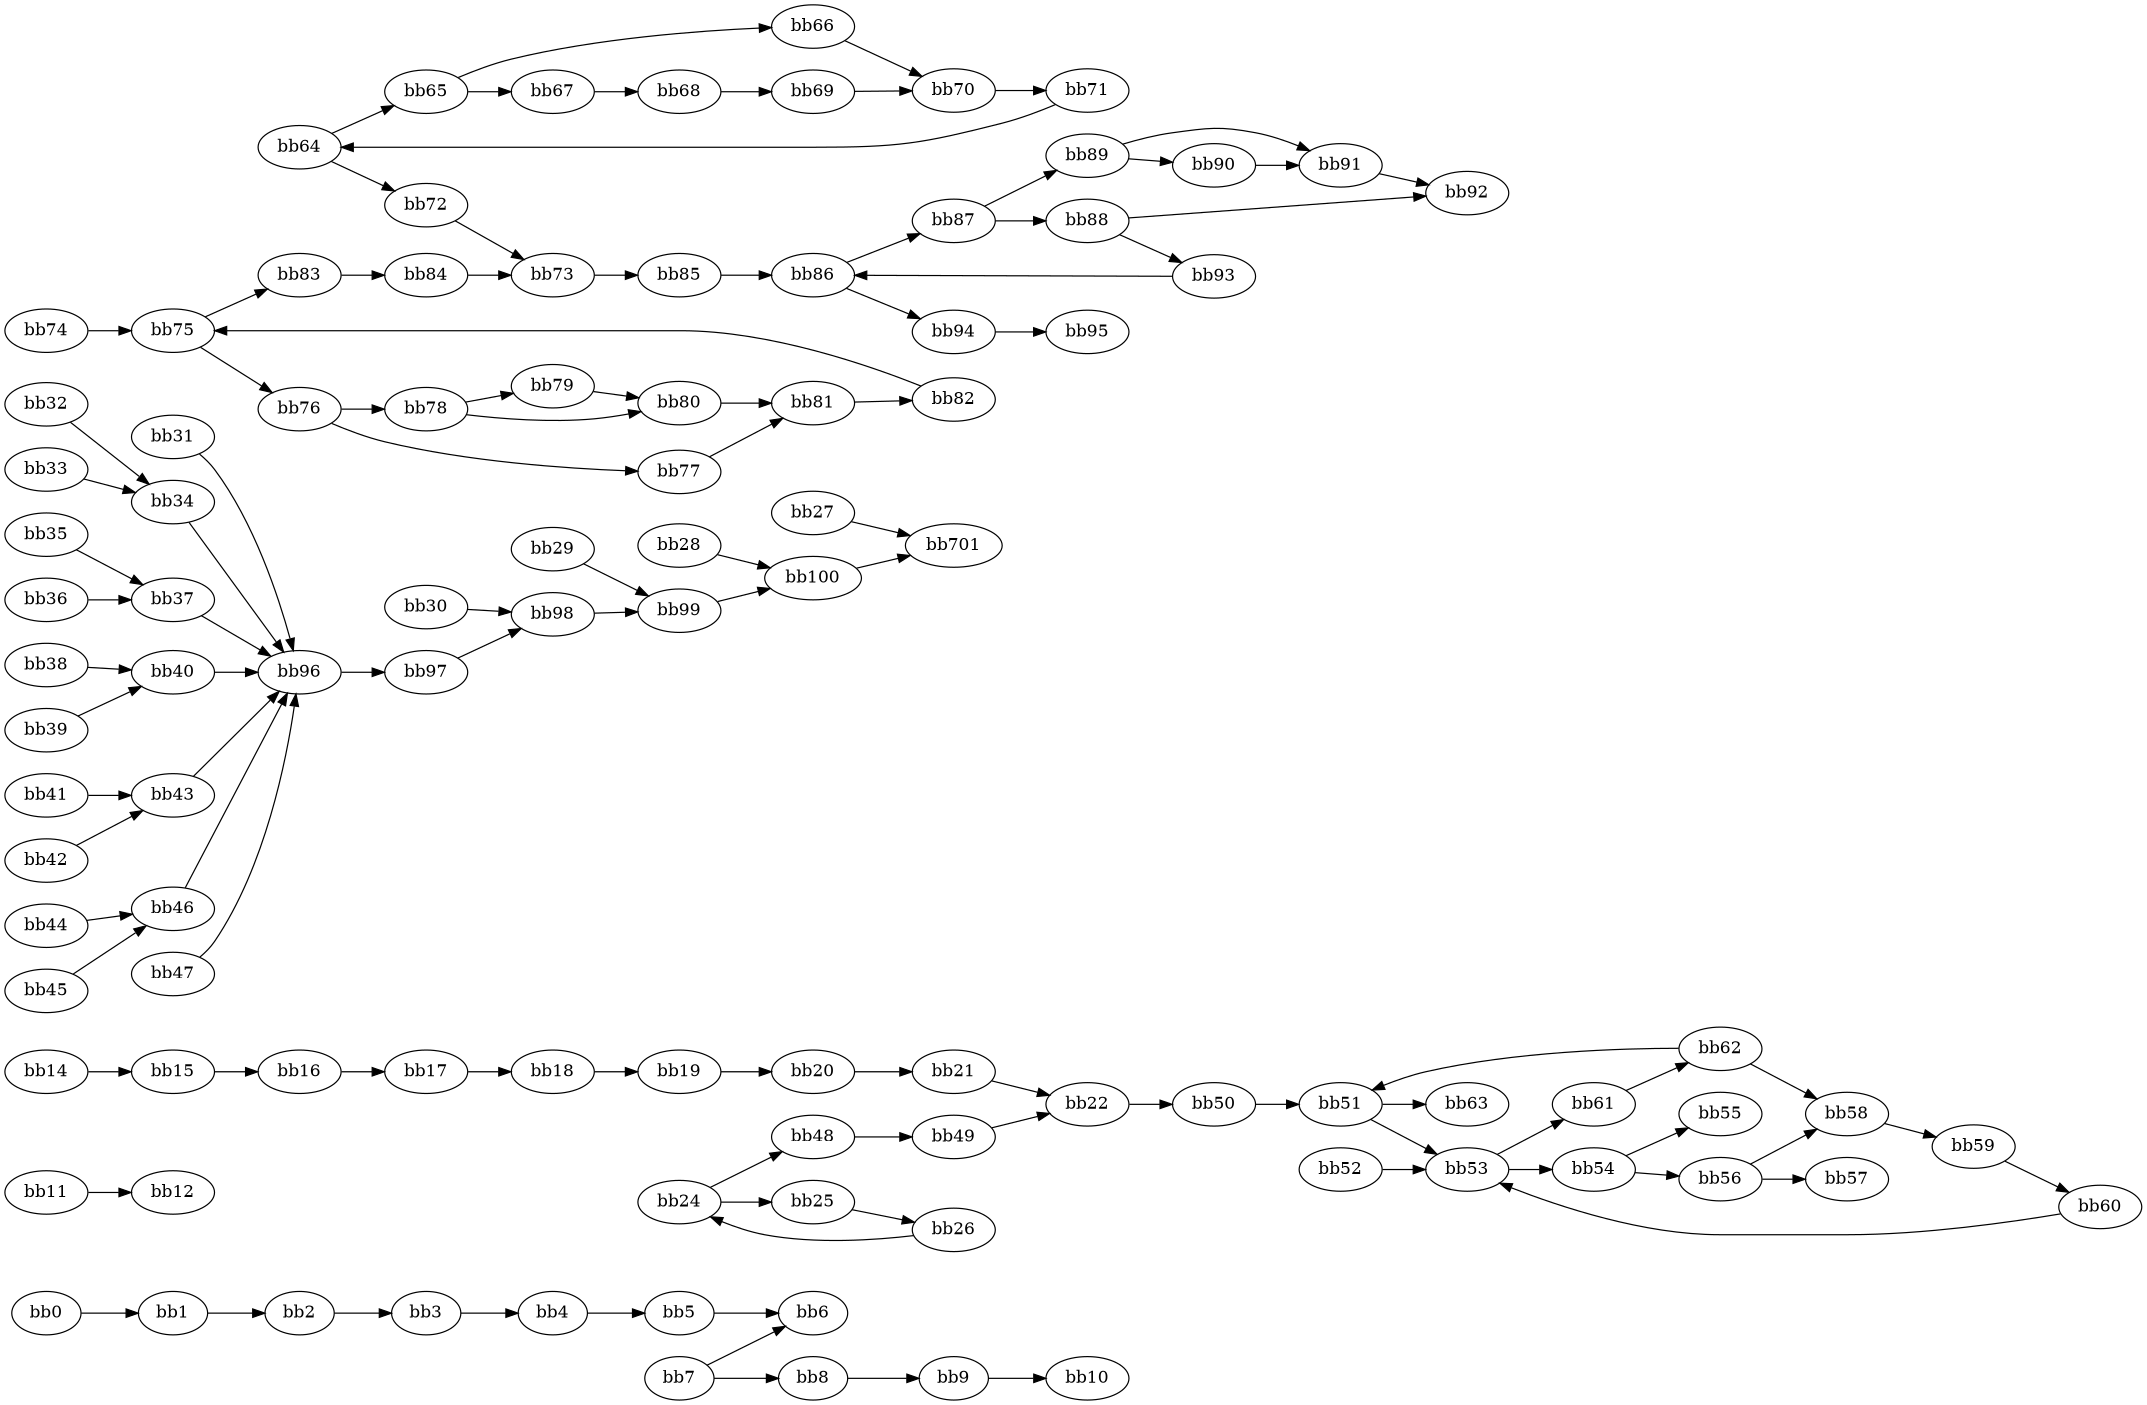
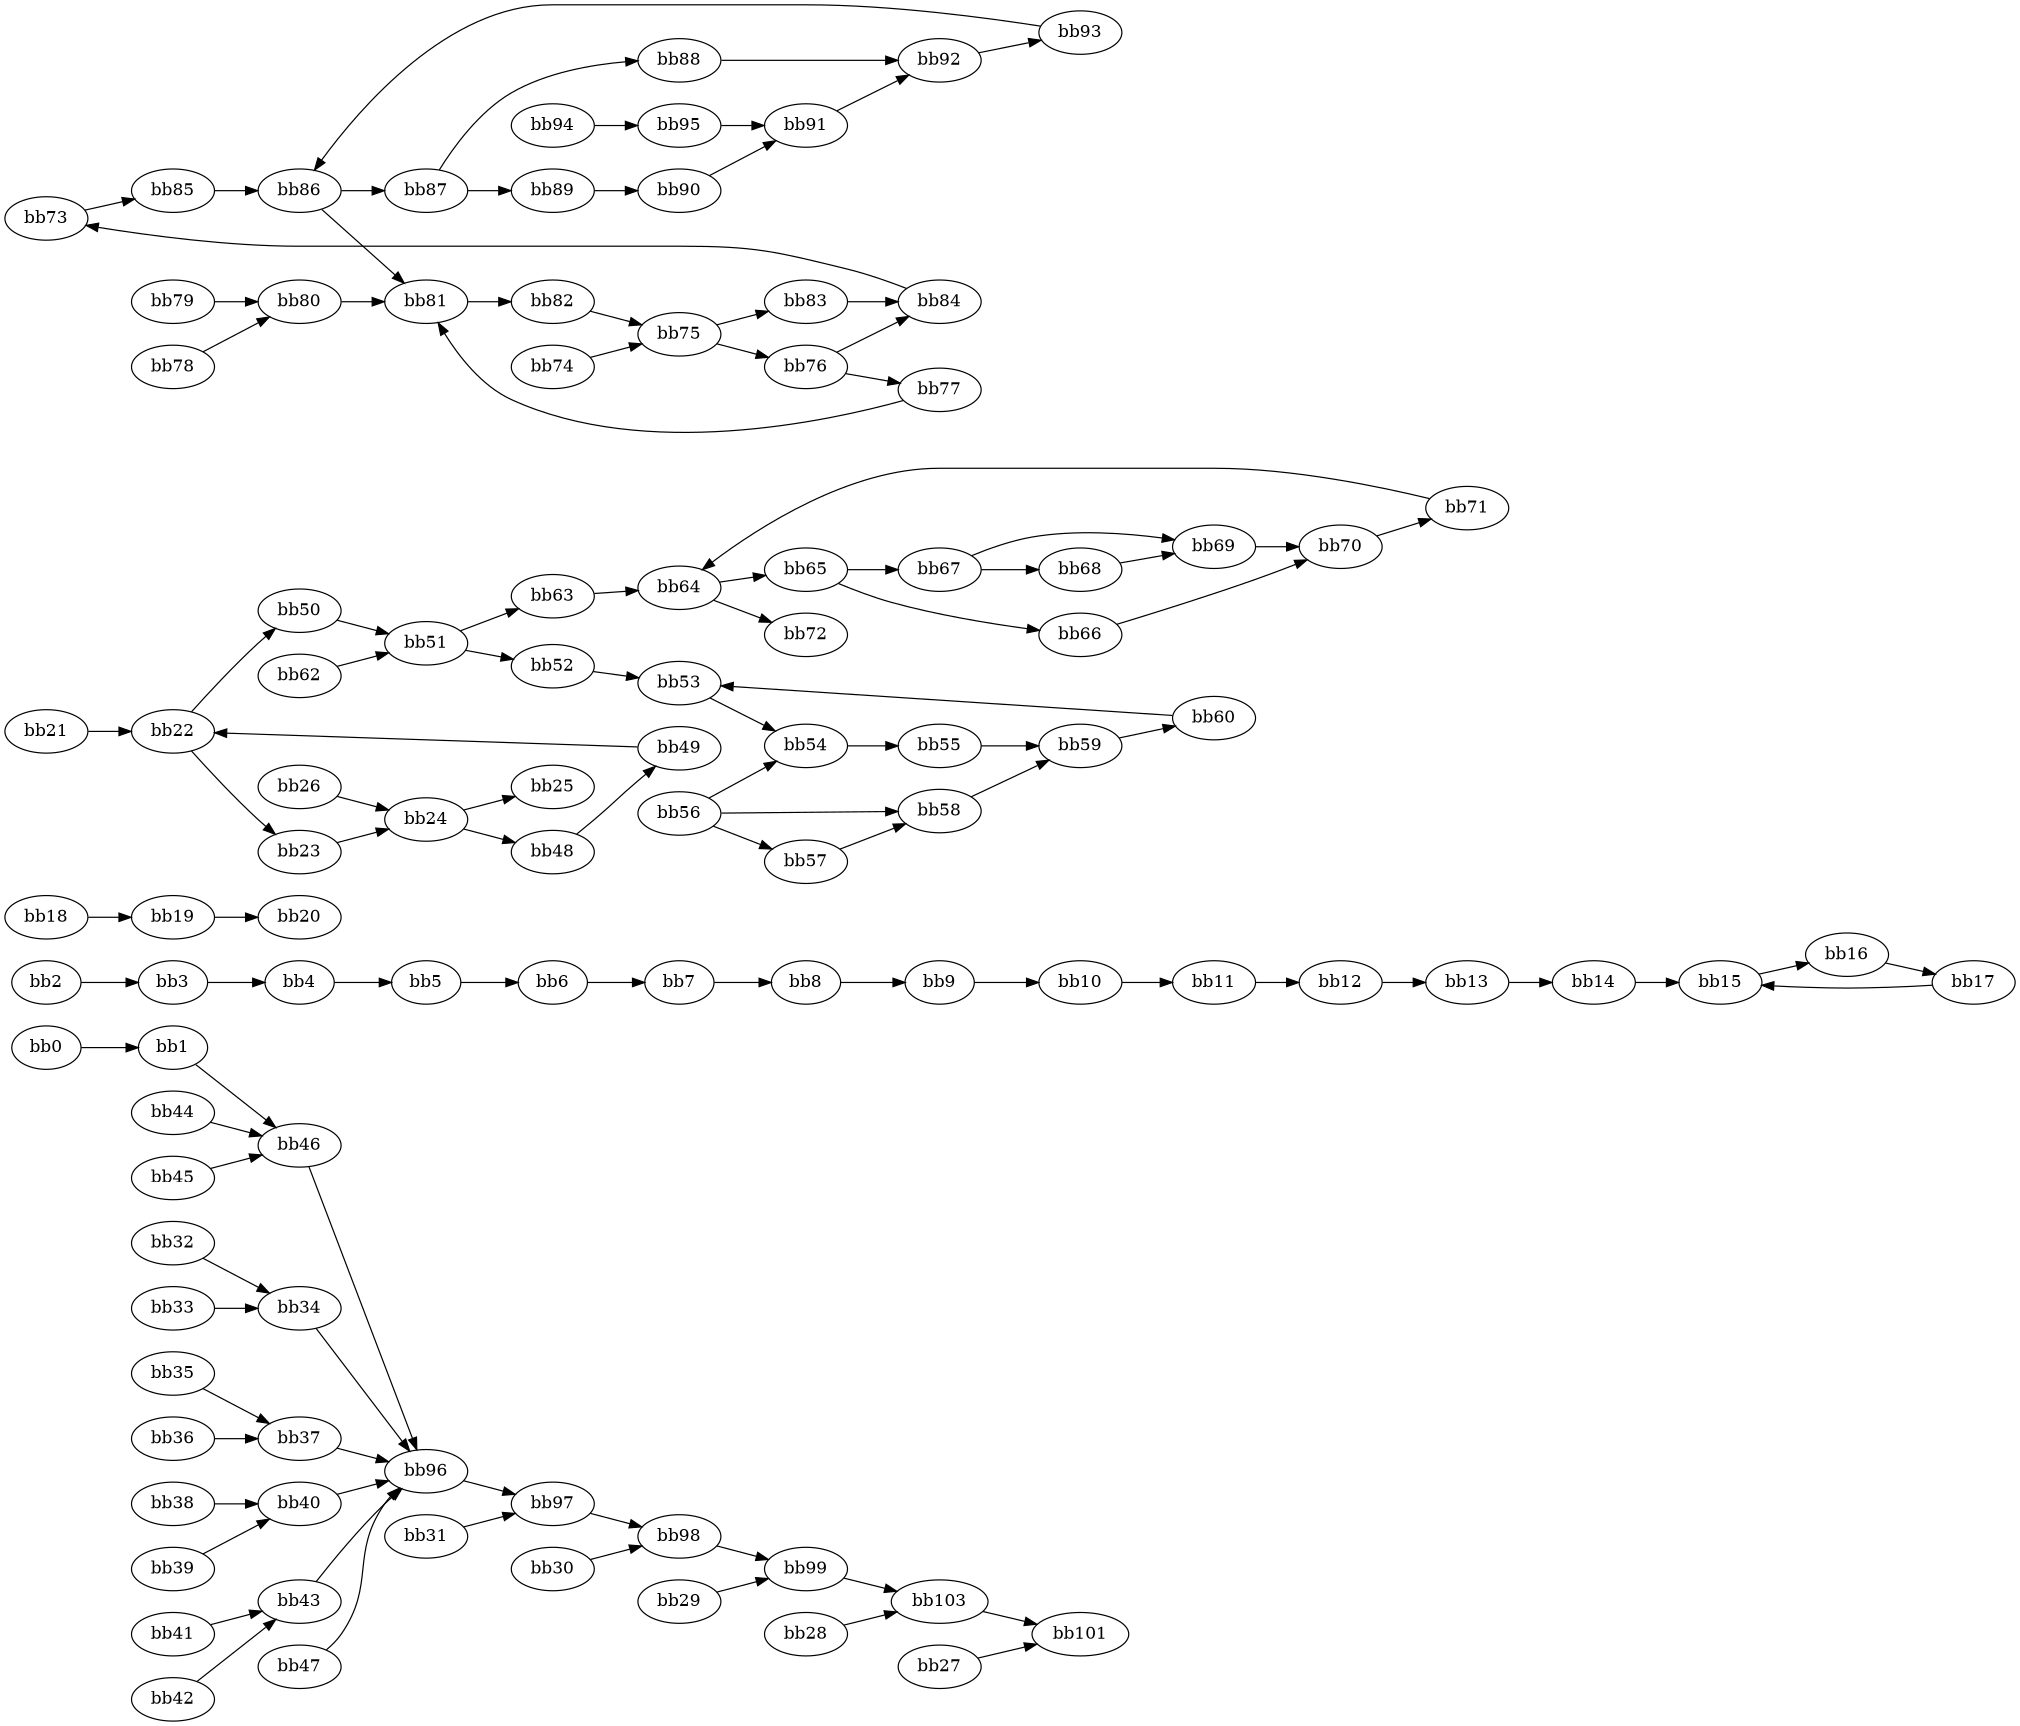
edge "bb89" -> "bb91": now "bb95" -> "bb91"
edge "bb72" -> "bb73": removed
edge "bb88" -> "bb93": now "bb92" -> "bb93"
edge "bb86" -> "bb94": now "bb86" -> "bb81"
edge "bb78" -> "bb79": removed
edge "bb76" -> "bb78": now "bb76" -> "bb84"
edge "bb67" -> "bb69": added
edge "bb31" -> "bb96": now "bb31" -> "bb97"
node "bb701": label "bb701" -> "bb101"
node "bb100": label "bb100" -> "bb103"
edge "bb63" -> "bb64": added
edge "bb55" -> "bb59": added
node "bb23": added
edge "bb10" -> "bb11": added
node "bb13": added
edge "bb17" -> "bb18": now "bb17" -> "bb15"
edge "bb20" -> "bb21": removed
edge "bb62" -> "bb58": now "bb57" -> "bb58"
node "bb61": removed
edge "bb51" -> "bb53": now "bb51" -> "bb52"
edge "bb54" -> "bb56": reversed
edge "bb25" -> "bb26": removed
edge "bb1" -> "bb2": now "bb1" -> "bb46"
edge "bb7" -> "bb6": reversed
